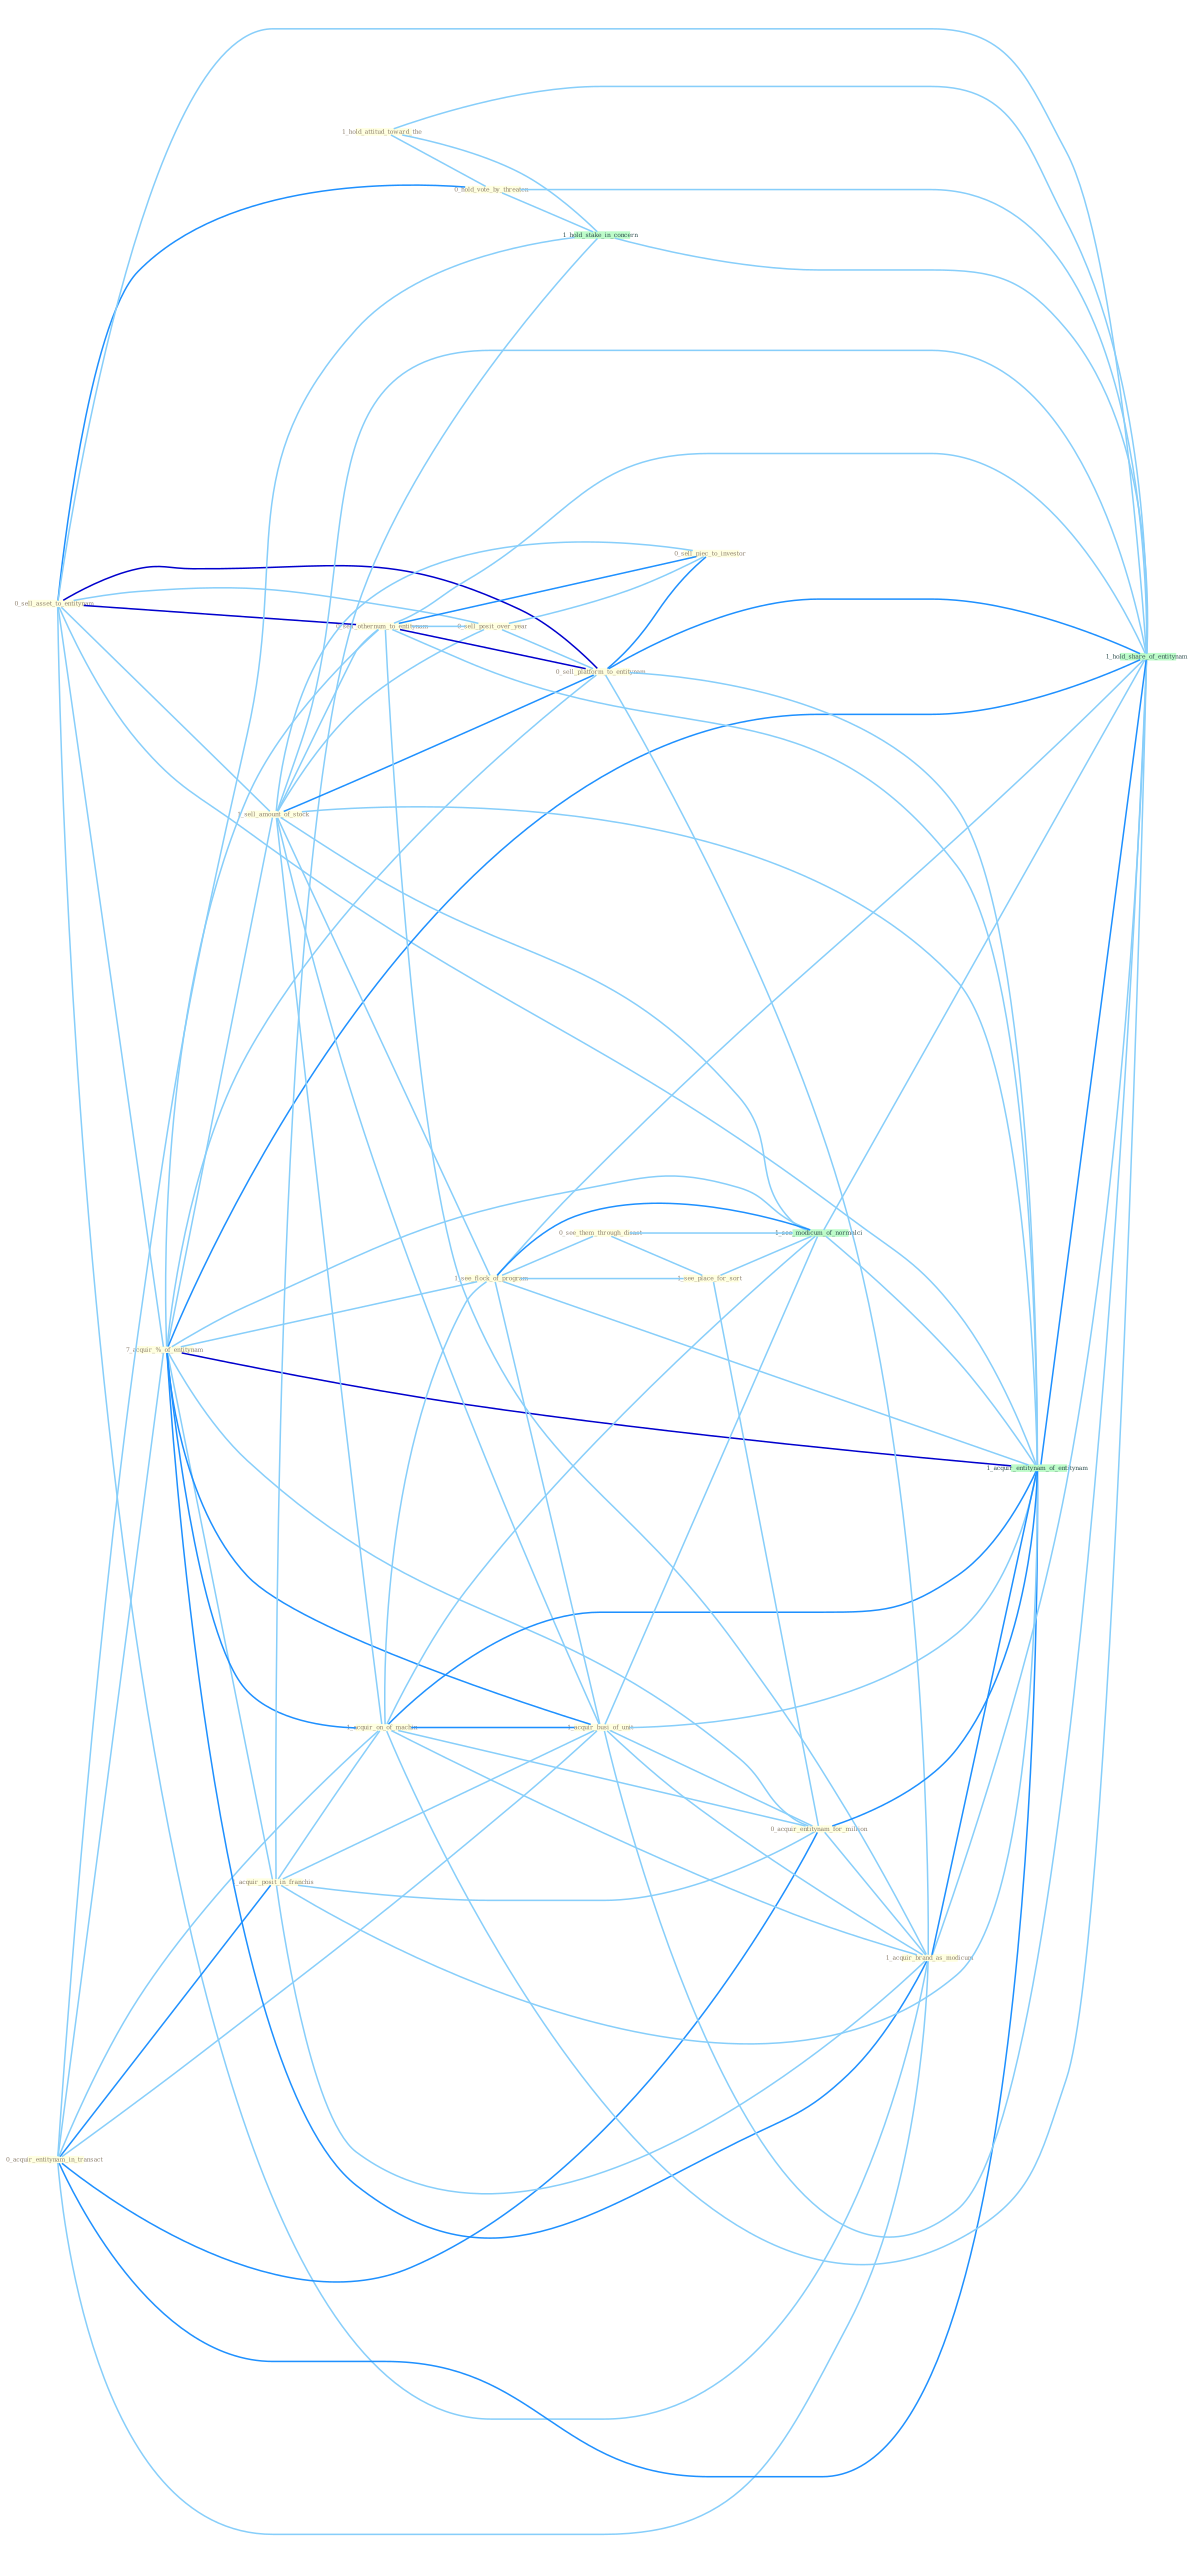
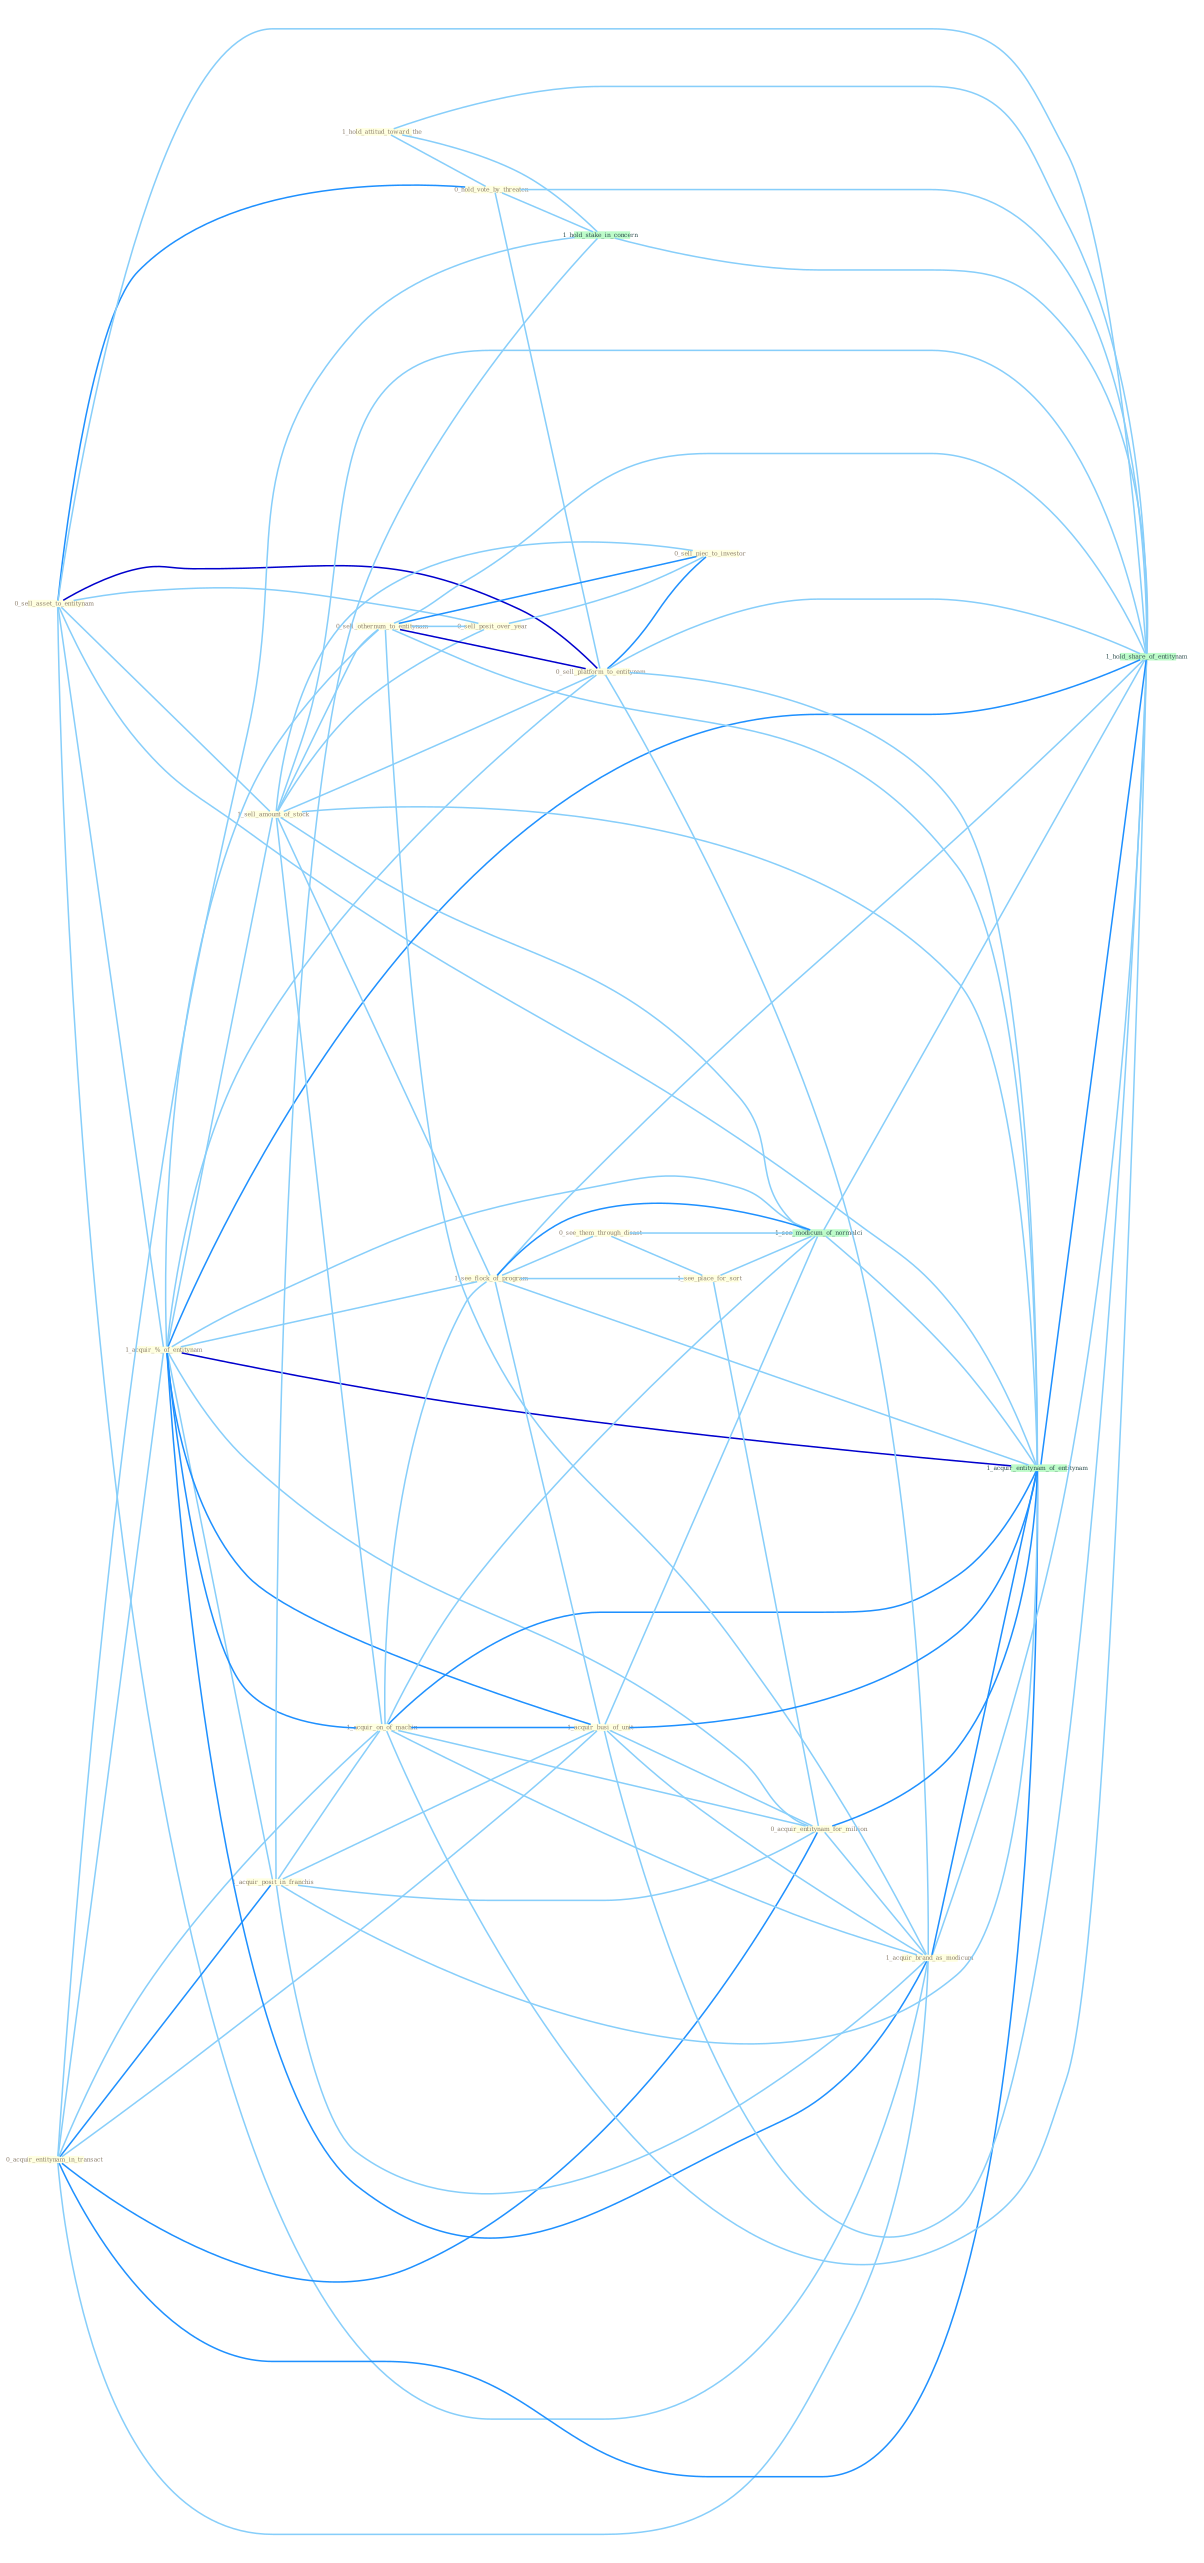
edge "1_hold_share_of_entitynam" -- "0_sell_platform_to_entitynam": color #1e90ff -> #87cefa
edge "0_sell_asset_to_entitynam" -- "0_sell_othernum_to_entitynam": removed
edge "0_sell_posit_over_year" -- "0_sell_platform_to_entitynam": now "0_hold_vote_by_threaten" -- "0_sell_platform_to_entitynam"
edge "0_sell_platform_to_entitynam" -- "1_sell_amount_of_stock": color #1e90ff -> #87cefa
edge "1_sell_amount_of_stock" -- "1_acquir_busi_of_unit": removed
node "7_acquir_%_of_entitynam": label "7_acquir_%_of_entitynam" -> "1_acquir_%_of_entitynam"
edge "1_acquir_entitynam_of_entitynam" -- "1_acquir_busi_of_unit": color #87cefa -> #1e90ff
